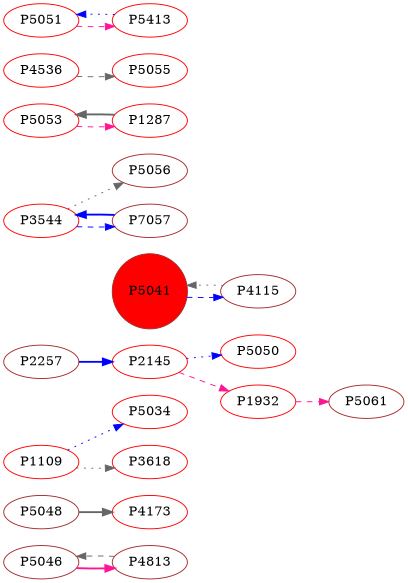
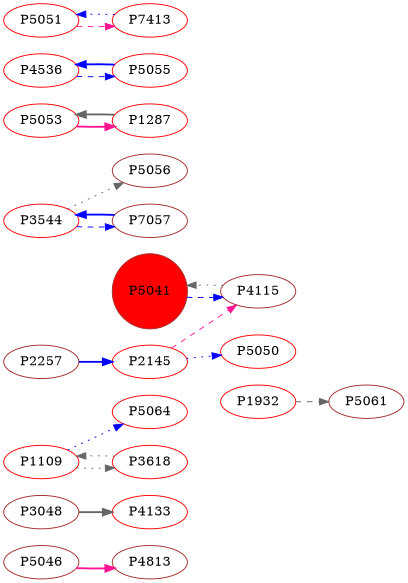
node "P5413": label "P5413" -> "P7413"
edge "P5055" -> "P4536": added
edge "P4536" -> "P5055": color gray40 -> blue
edge "P5053" -> "P1287": style dashed -> bold
edge "P2145" -> "P1932": now "P2145" -> "P4115"
edge "P1932" -> "P5061": color deeppink -> gray40
node "P5034": label "P5034" -> "P5064"
edge "P3618" -> "P1109": added
node "P5048": label "P5048" -> "P3048"
node "P4173": label "P4173" -> "P4133"
edge "P4813" -> "P5046": removed
